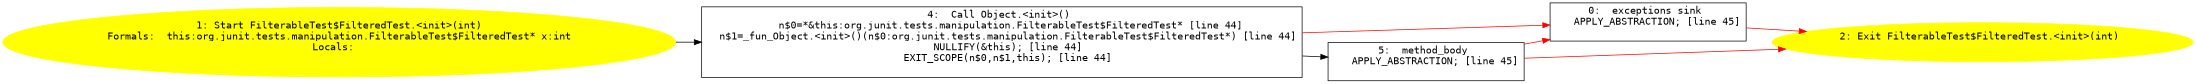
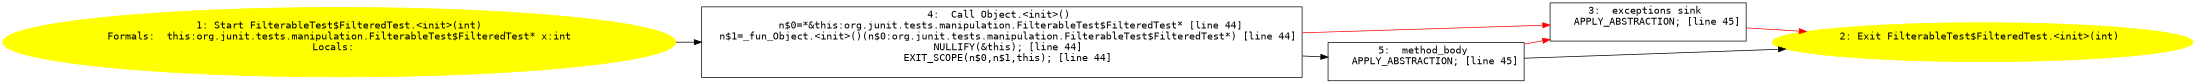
node "0:  exceptions sink APPLY_ABSTRACTION; [line 45]": label "0:  exceptions sink APPLY_ABSTRACTION; [line 45]" -> "3:  exceptions sink APPLY_ABSTRACTION; [line 45]"
edge "5:  method_body APPLY_ABSTRACTION; [line 45]" -> "2: Exit FilterableTest$FilteredTest.<init>(int)": color red -> black
